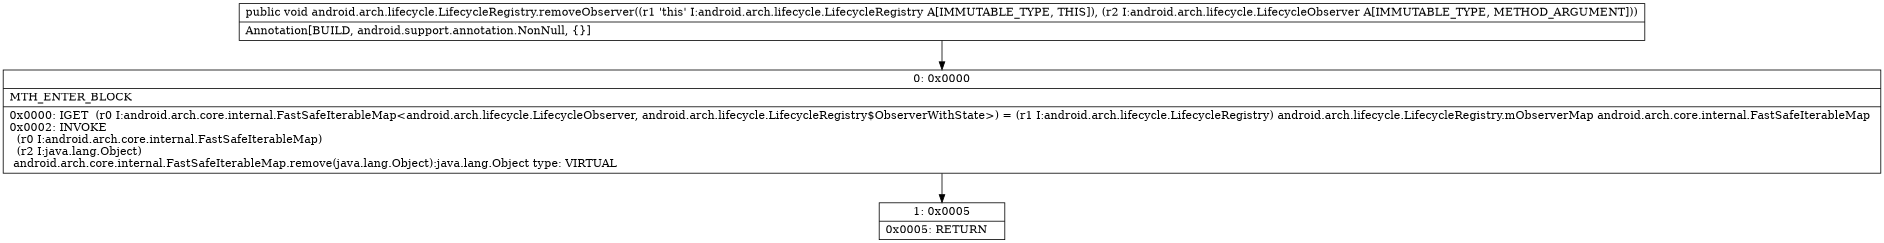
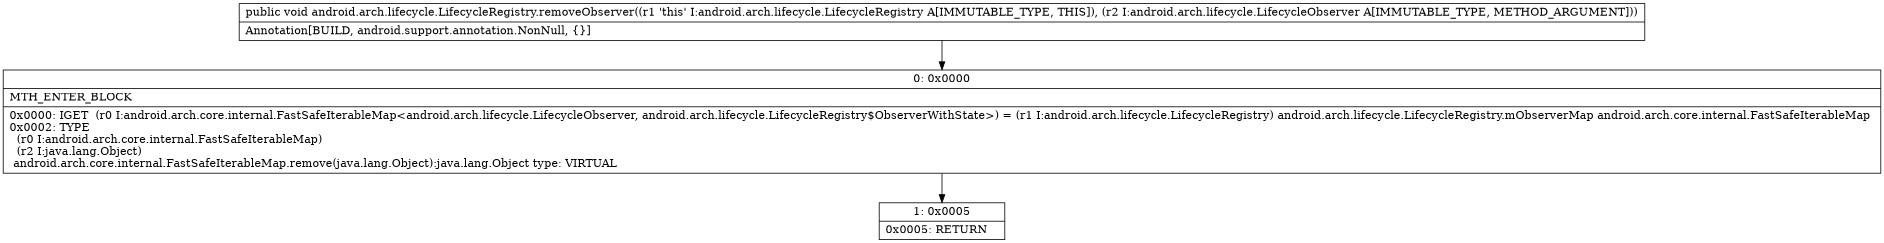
node "0: 0x0000": text "0x0002: INVOKE" -> "0x0002: TYPE"
